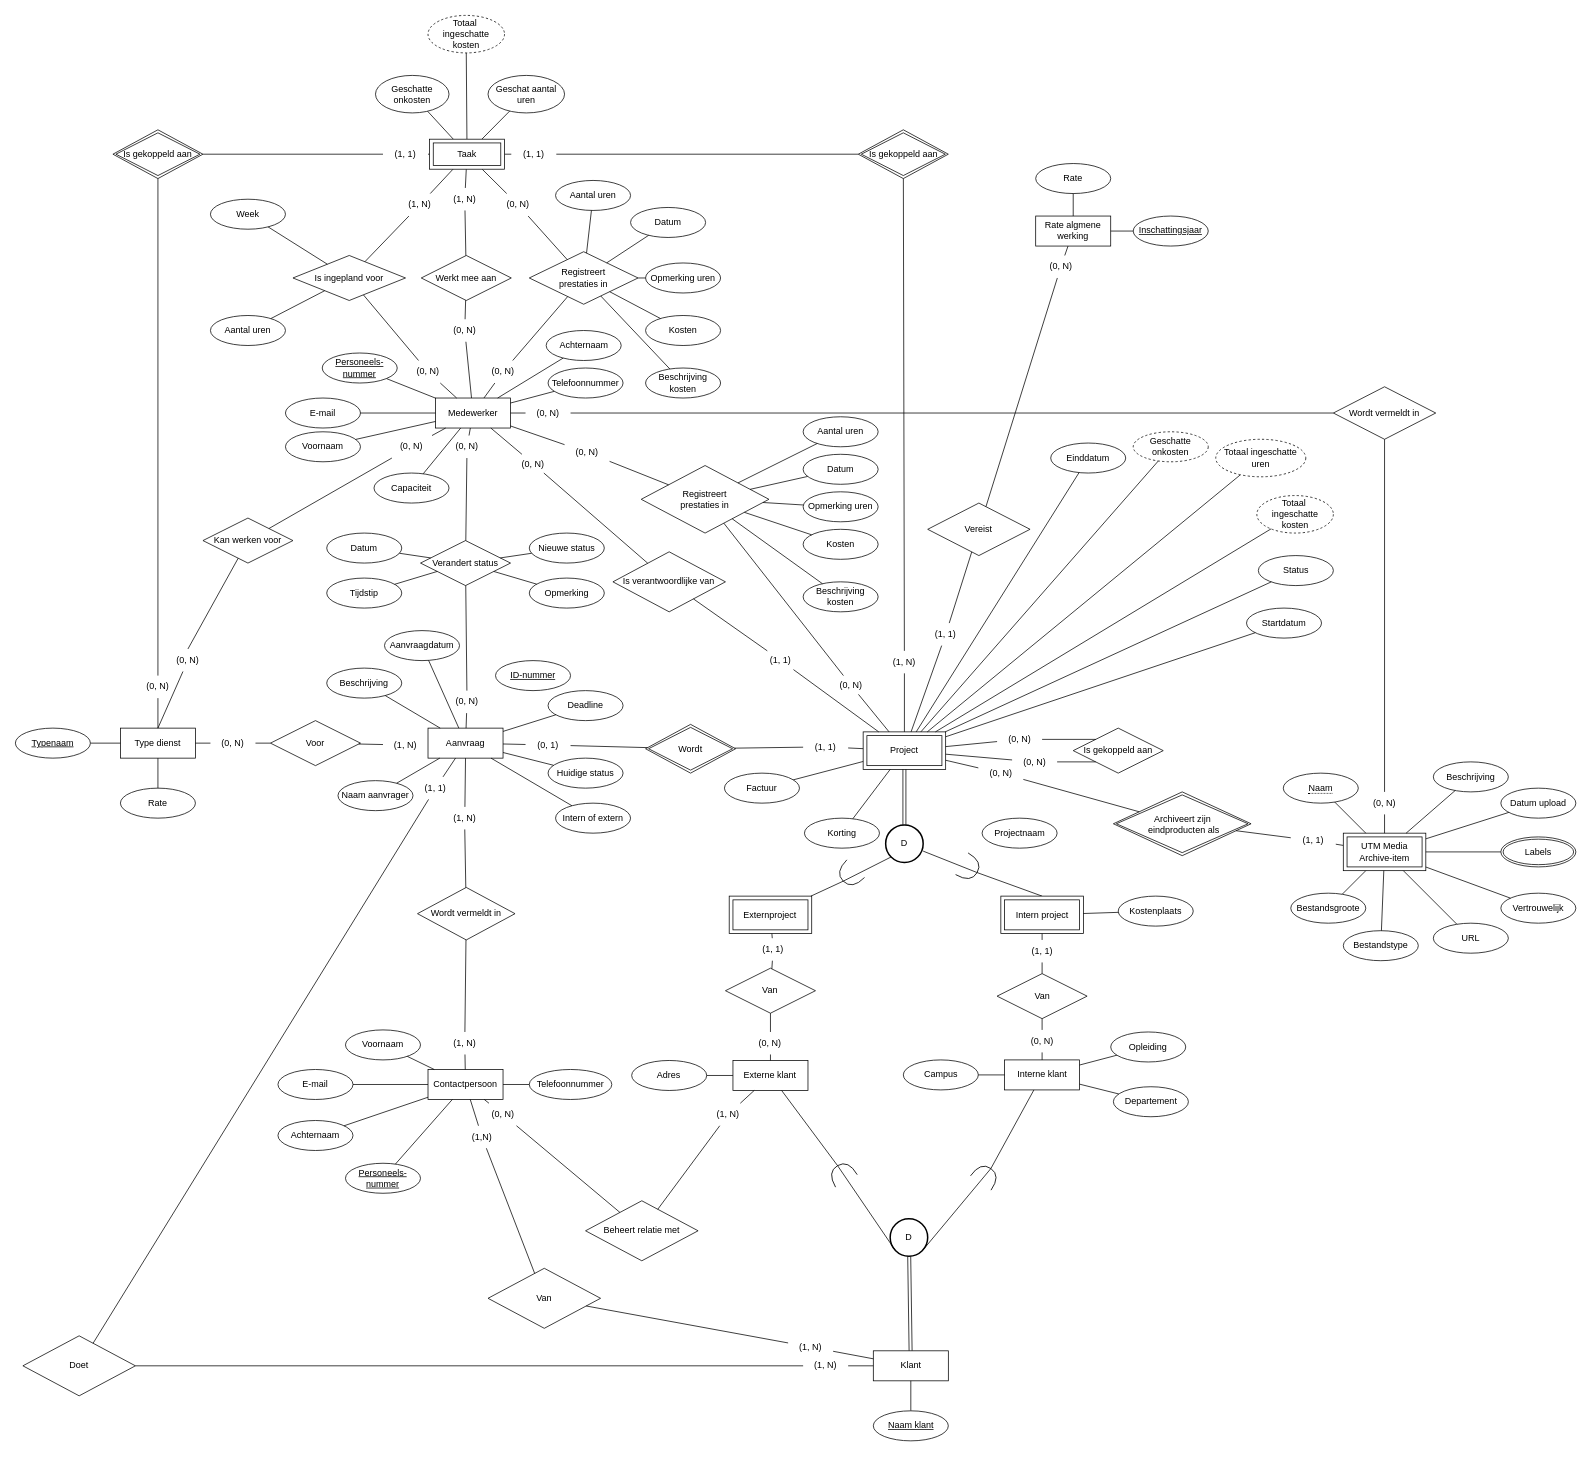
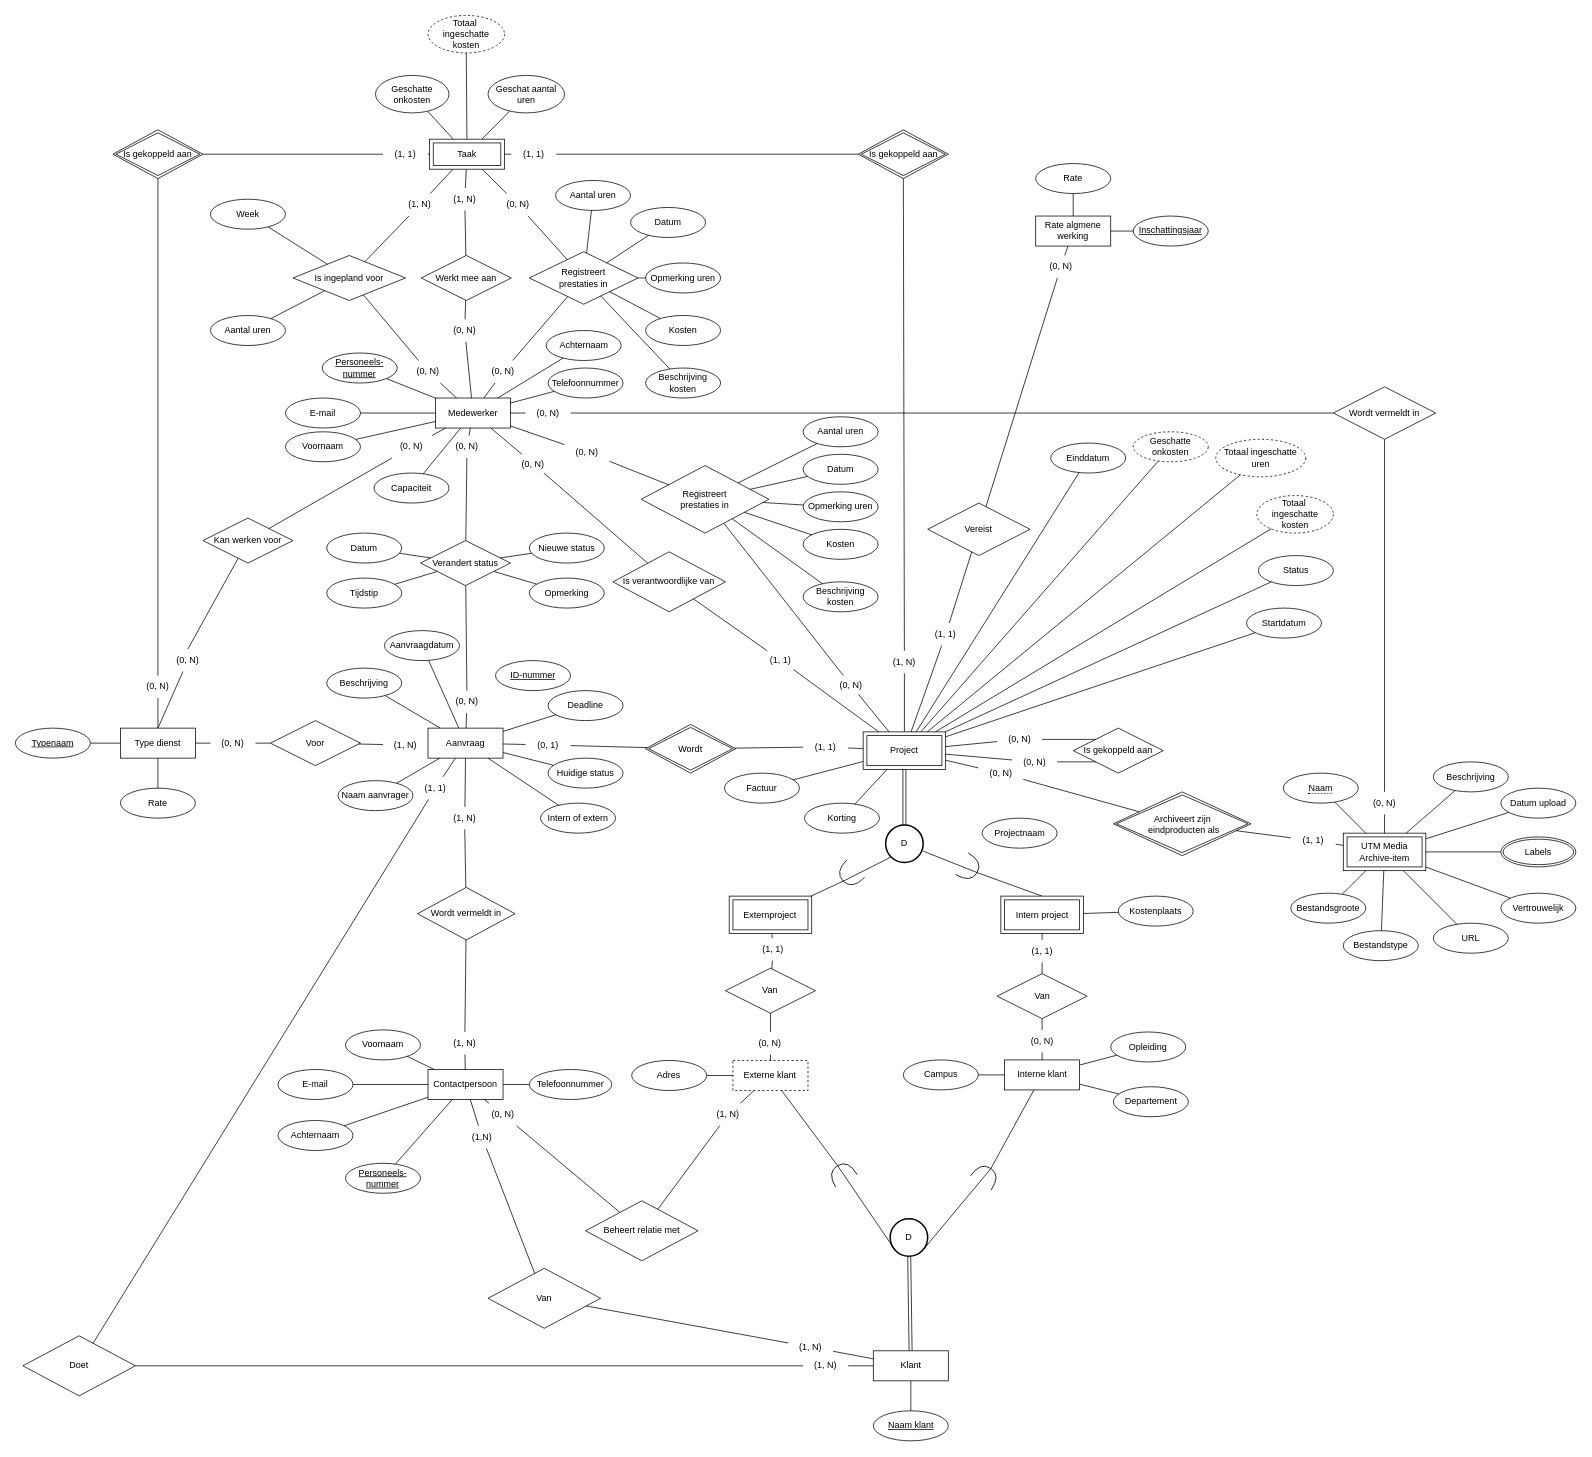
node "Intern of extern": moved (593, 818) -> (578, 818)
node "Korting": moved (842, 833) -> (842, 818)
node "Externe klant": style solid -> dashed
